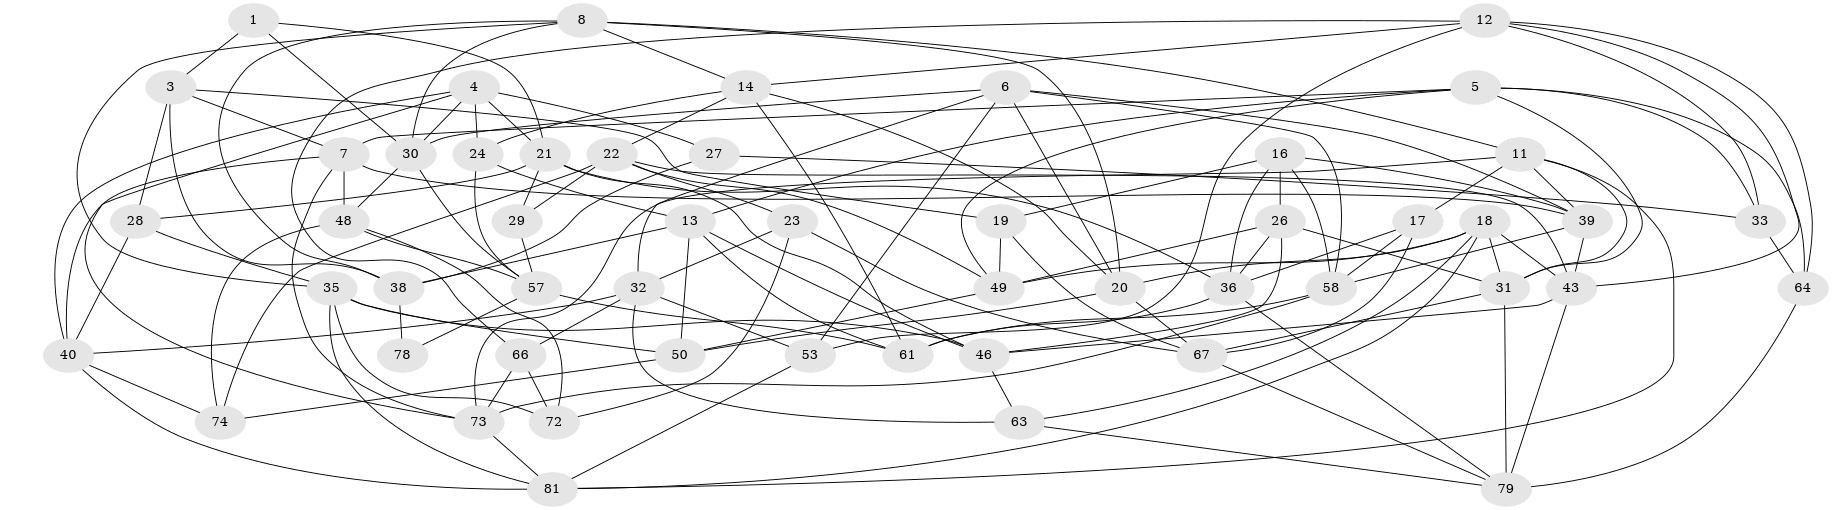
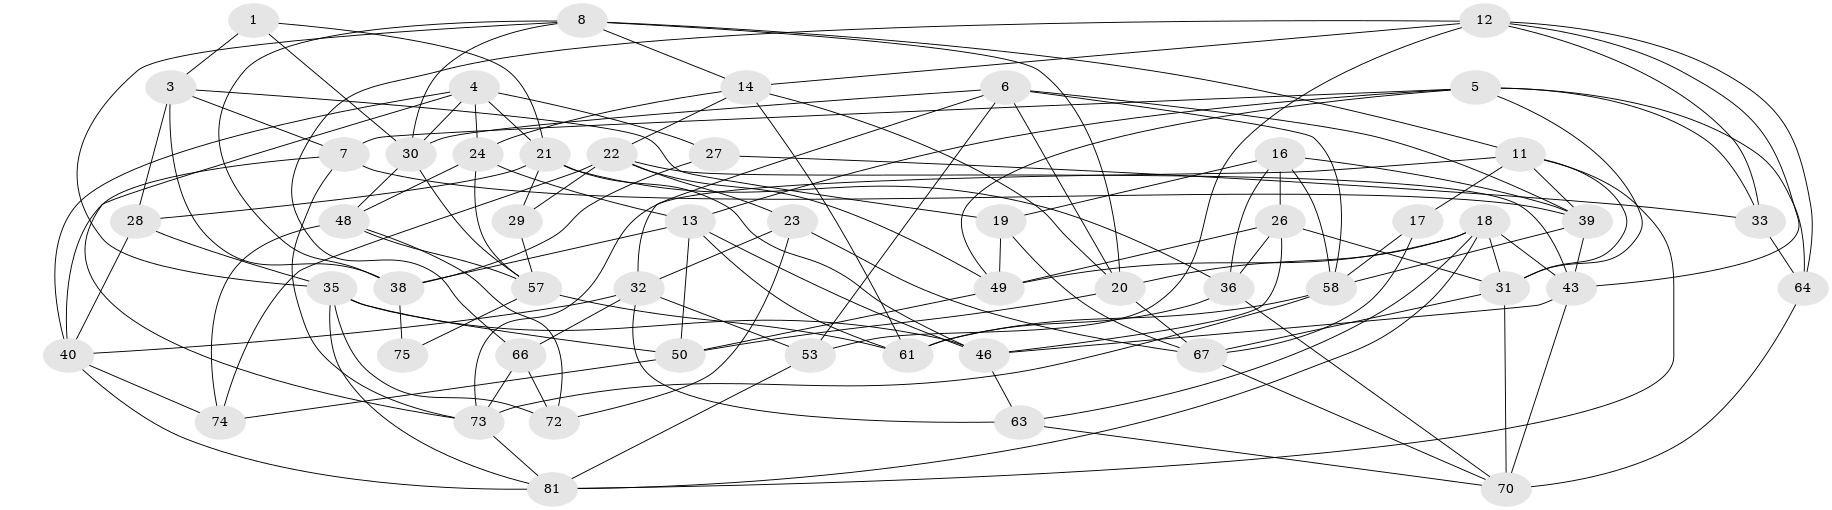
edge "7" -- "48": now "24" -- "48"
edge "17" -- "36": removed
node "78": label "78" -> "75"
node "79": label "79" -> "70"
